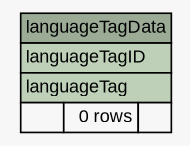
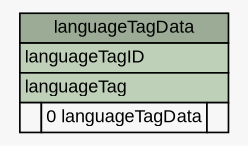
node "languageTagData": text "0 rows" -> "0 languageTagData"
